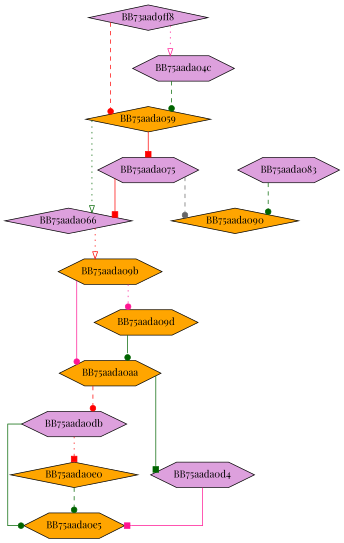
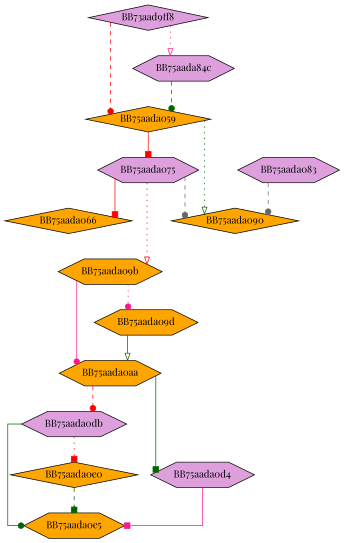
node "BB75aada04c": label "BB75aada04c" -> "BB75aada84c"
edge "BB75aada059" -> "BB75aada066": now "BB75aada059" -> "BB75aada090"
edge "BB75aada083" -> "BB75aada090": color darkgreen -> gray40
node "BB75aada066": fillcolor plum -> orange
edge "BB75aada066" -> "BB75aada09b": now "BB75aada075" -> "BB75aada09b"
edge "BB75aada09d" -> "BB75aada0aa": arrowhead dot -> onormal
edge "BB75aada0e0" -> "BB75aada0e5": arrowhead dot -> box
